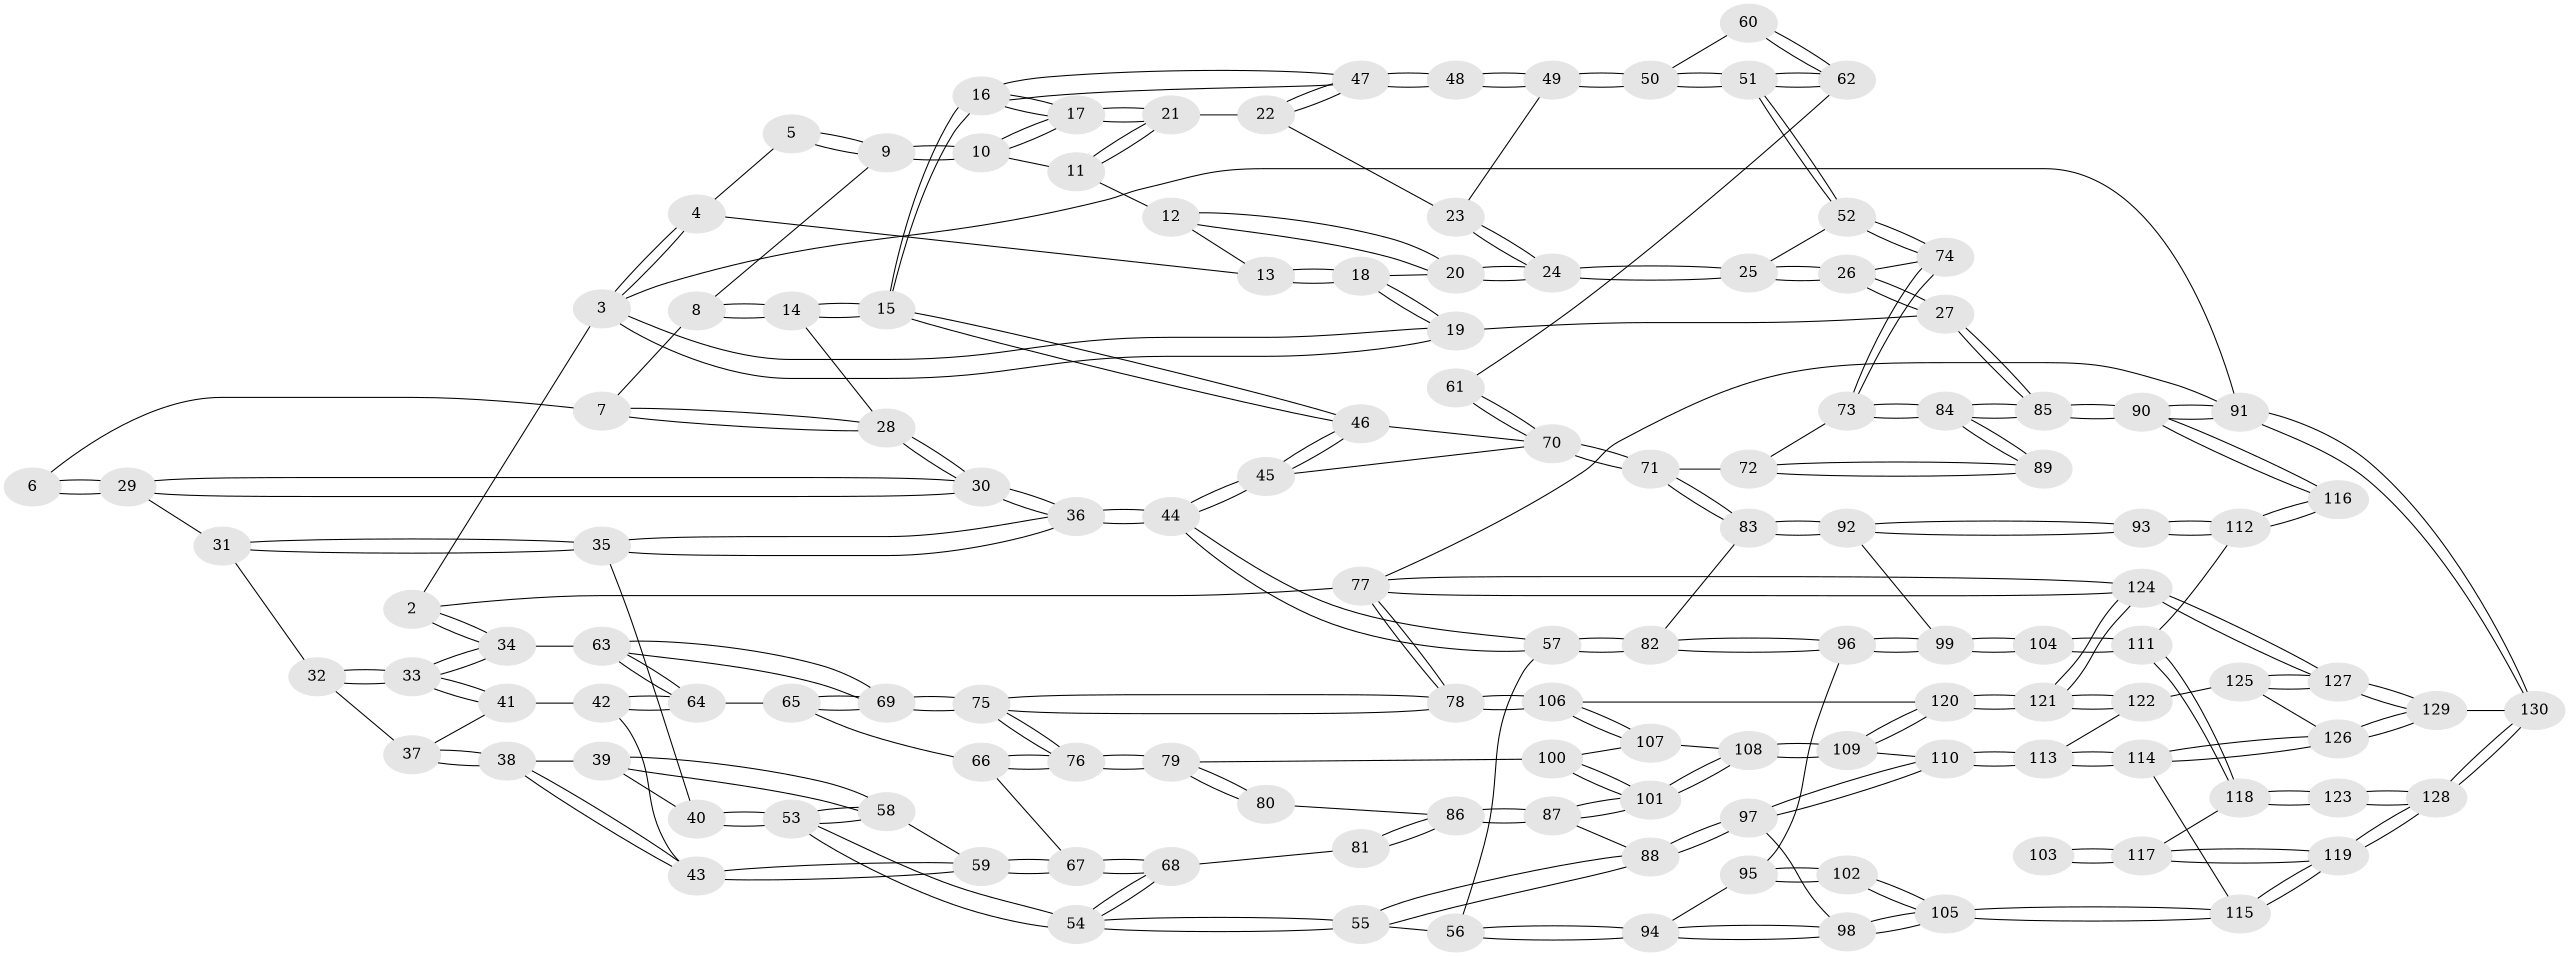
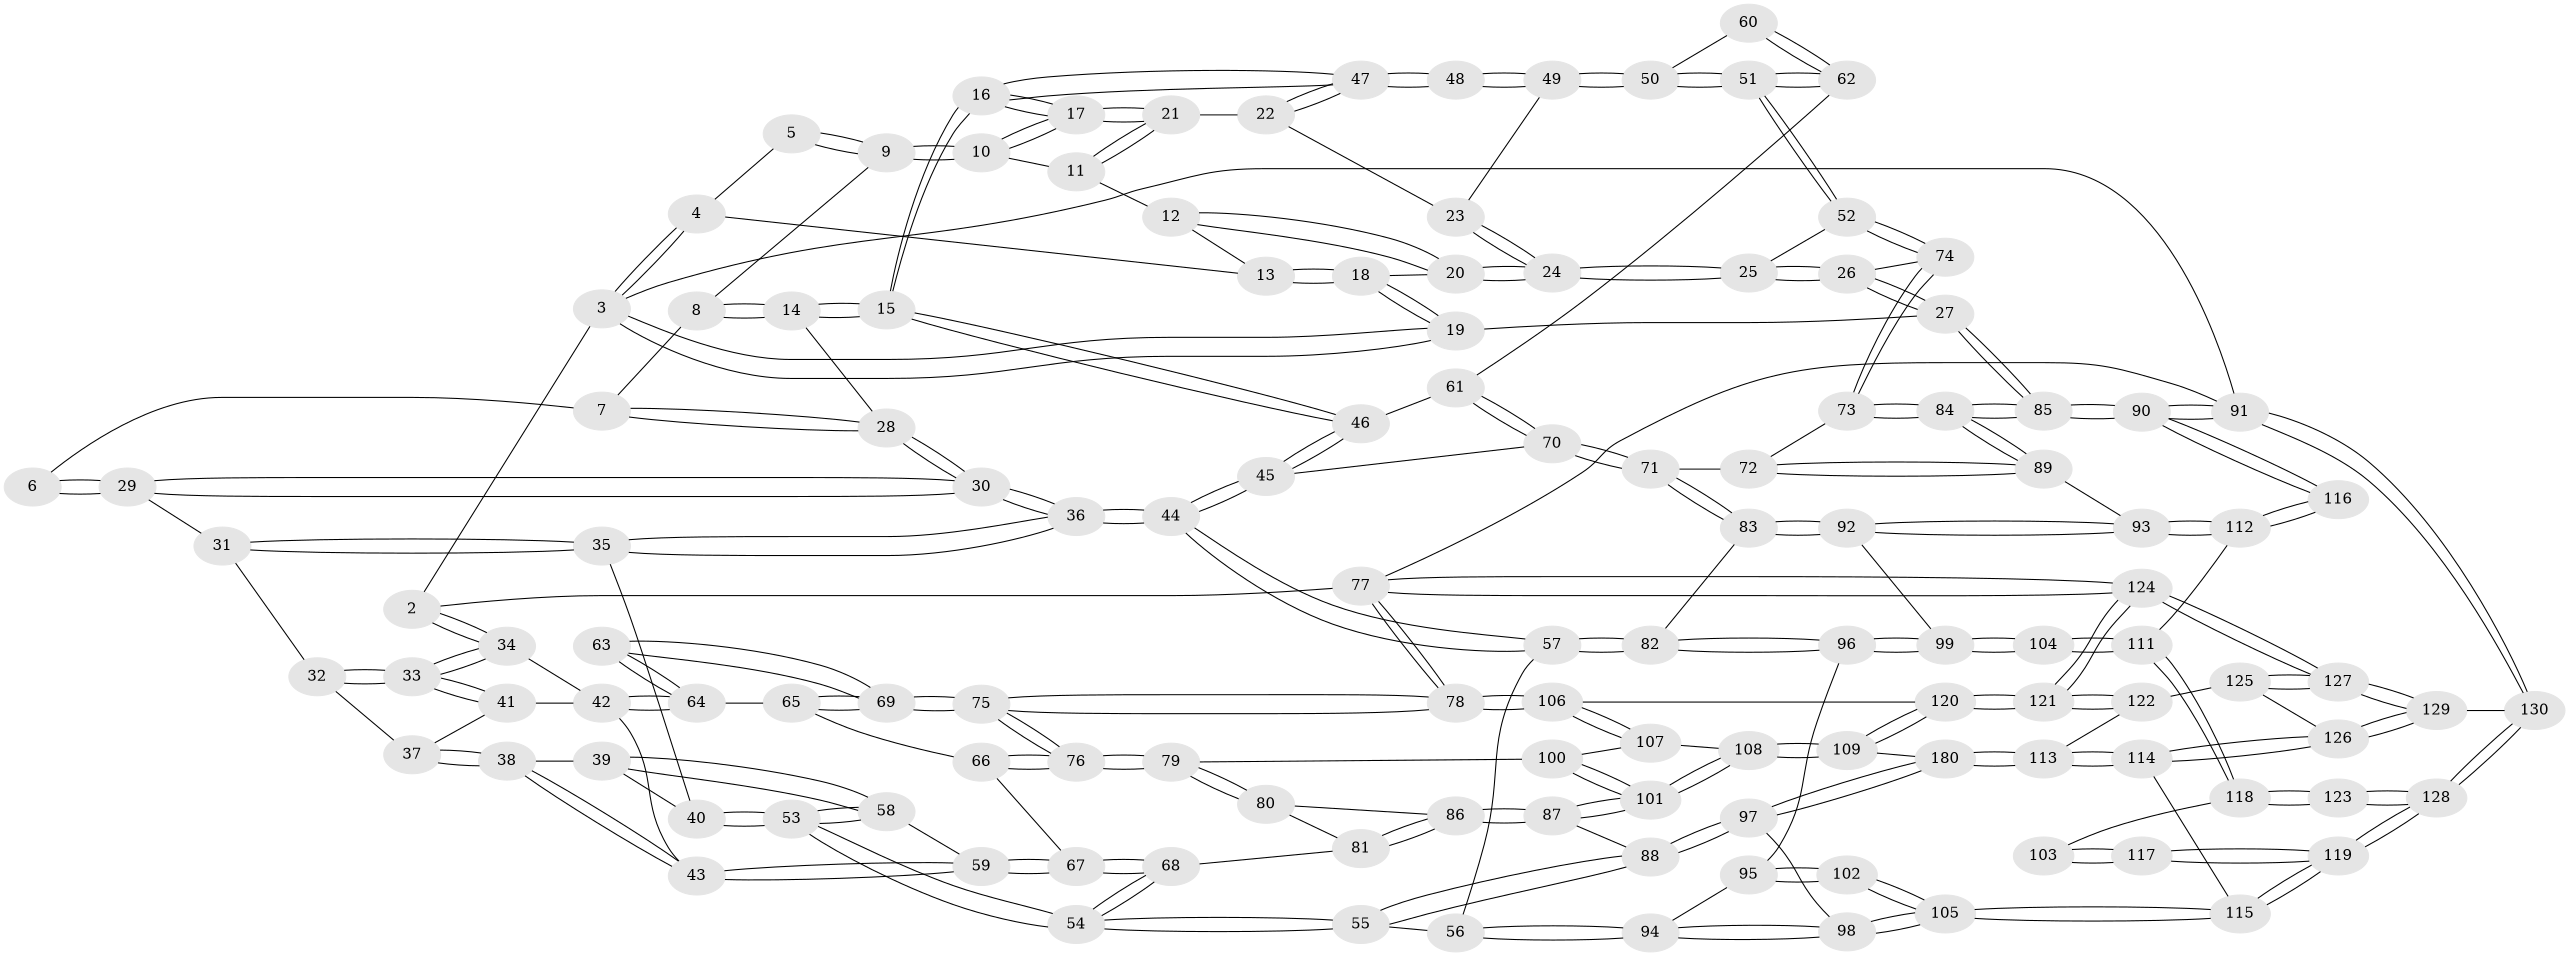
edge "46" -- "70": now "46" -- "61"
edge "89" -- "93": added
edge "34" -- "63": now "34" -- "42"
node "110": label "110" -> "180"
edge "80" -- "81": added
edge "118" -- "117": now "118" -- "103"
